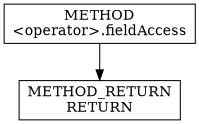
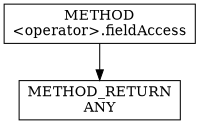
node "METHOD_RETURN": text "RETURN" -> "ANY"
